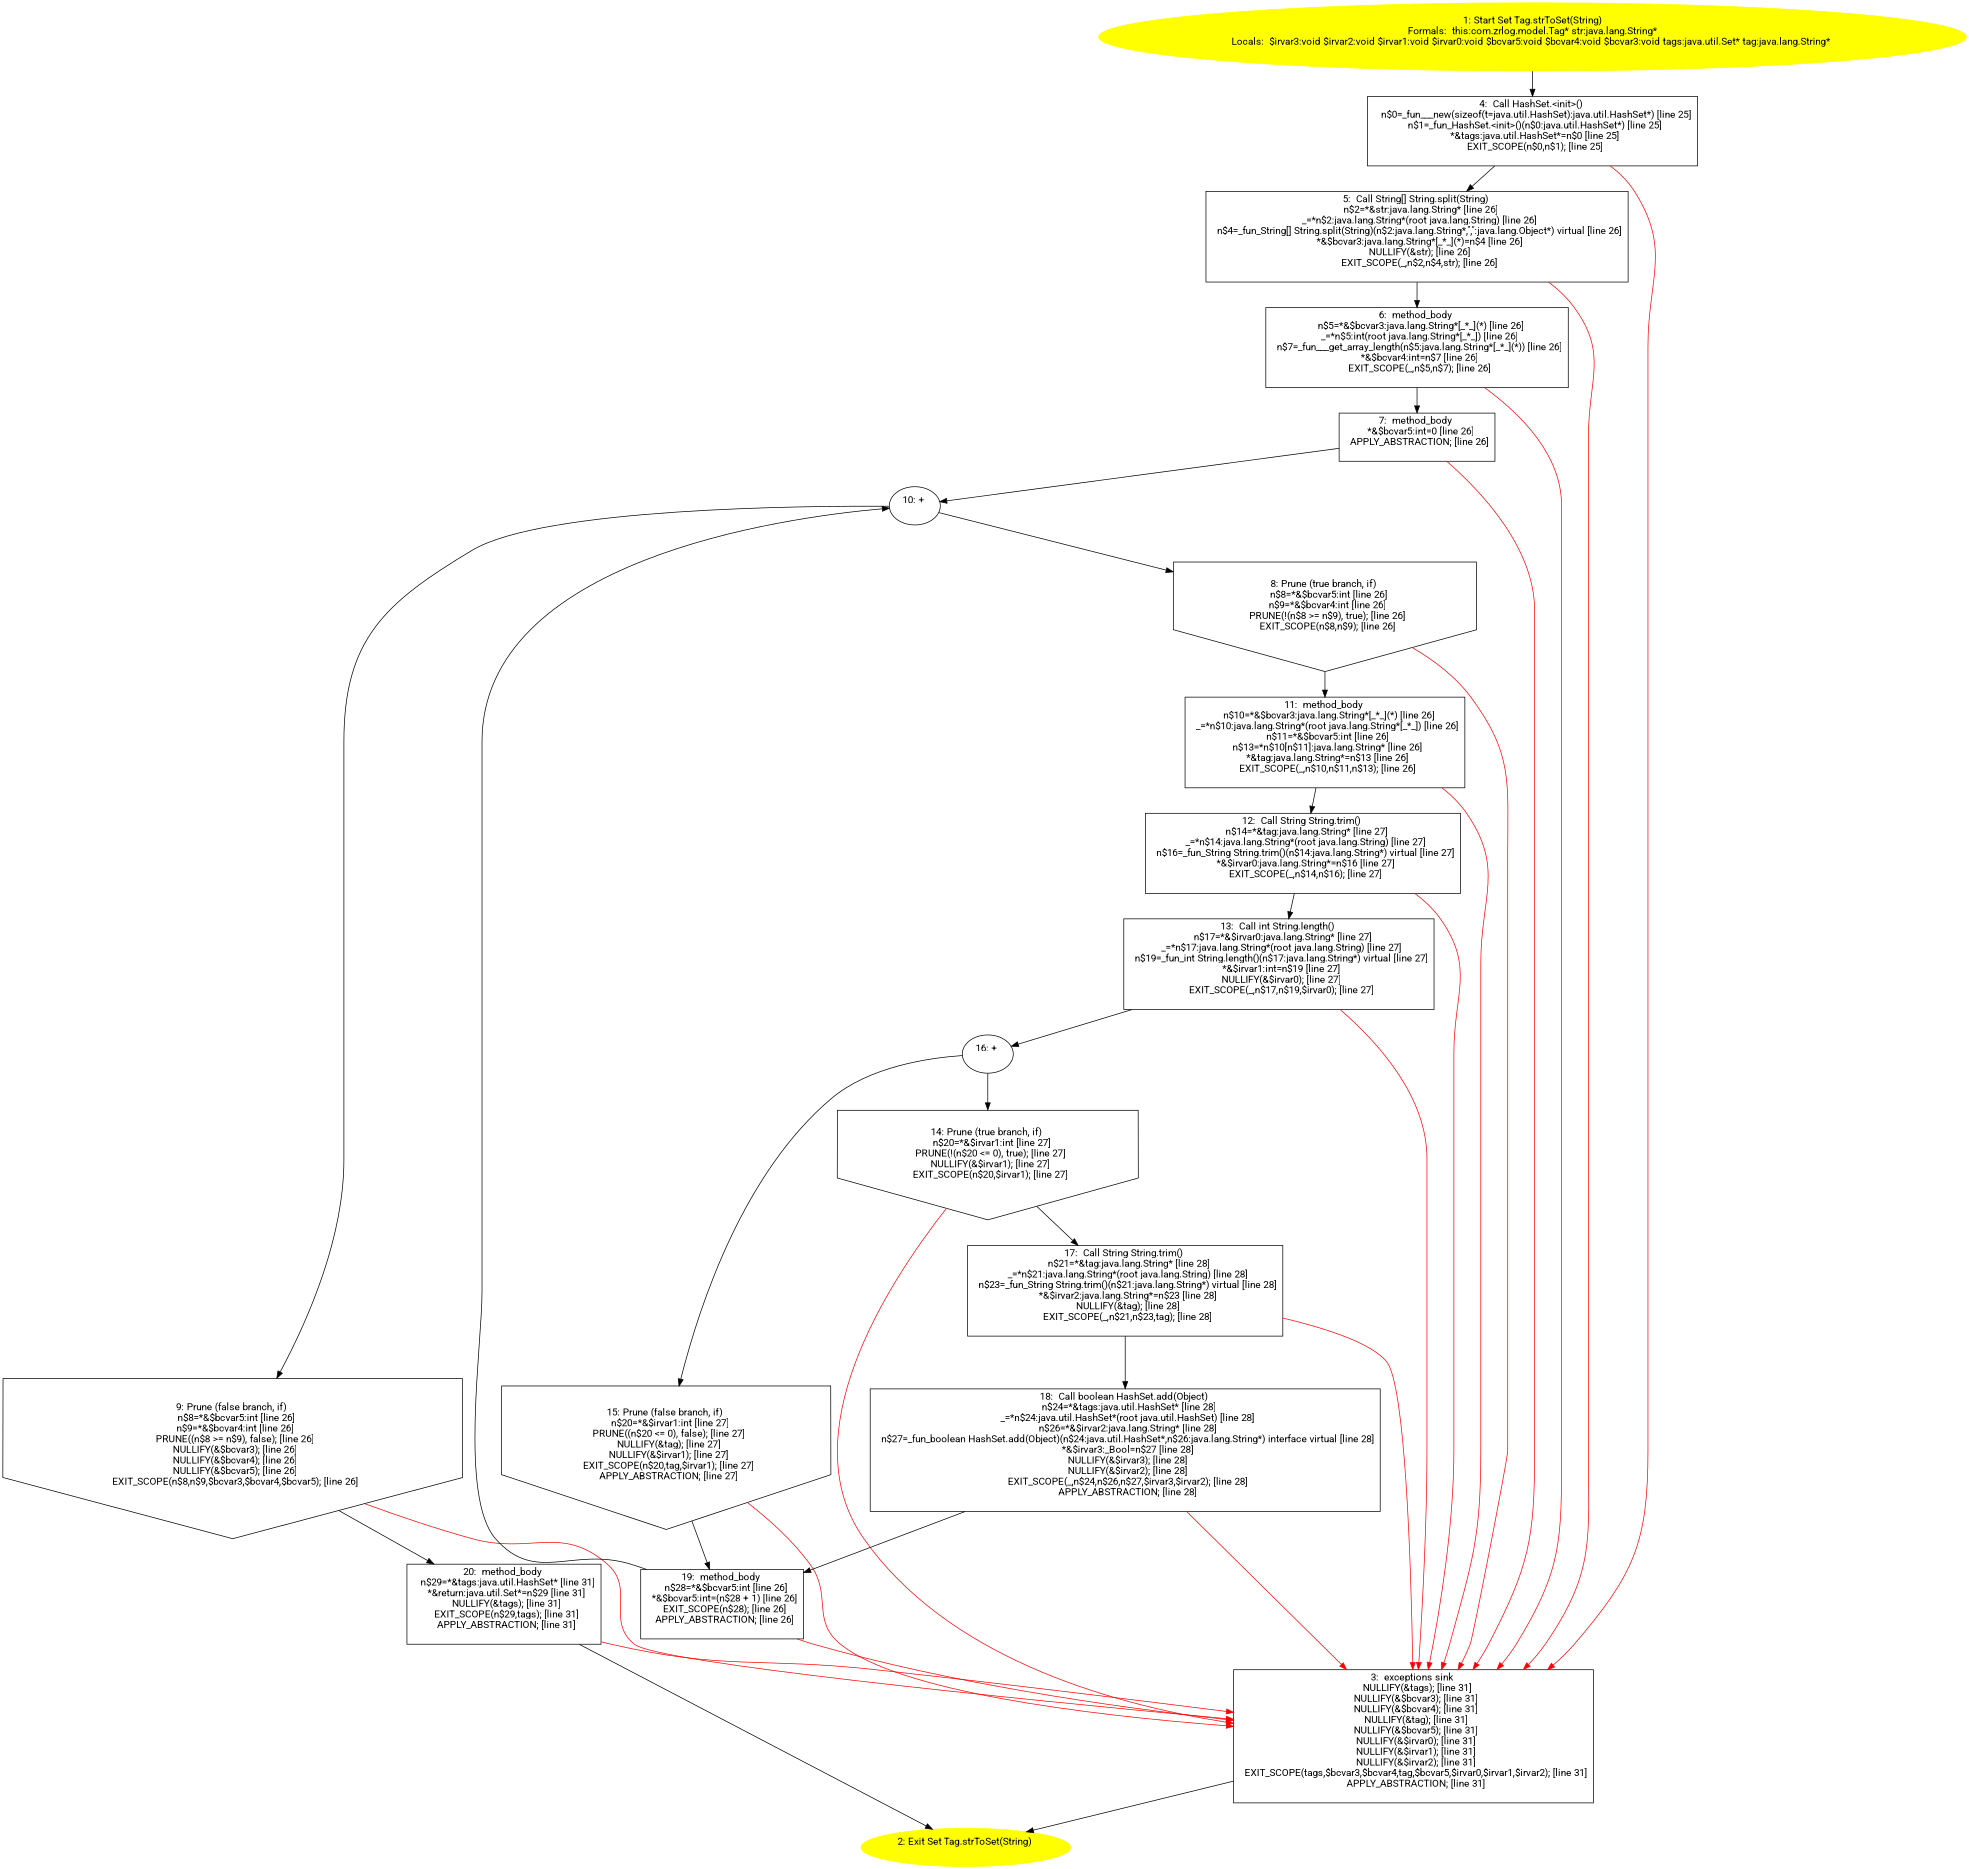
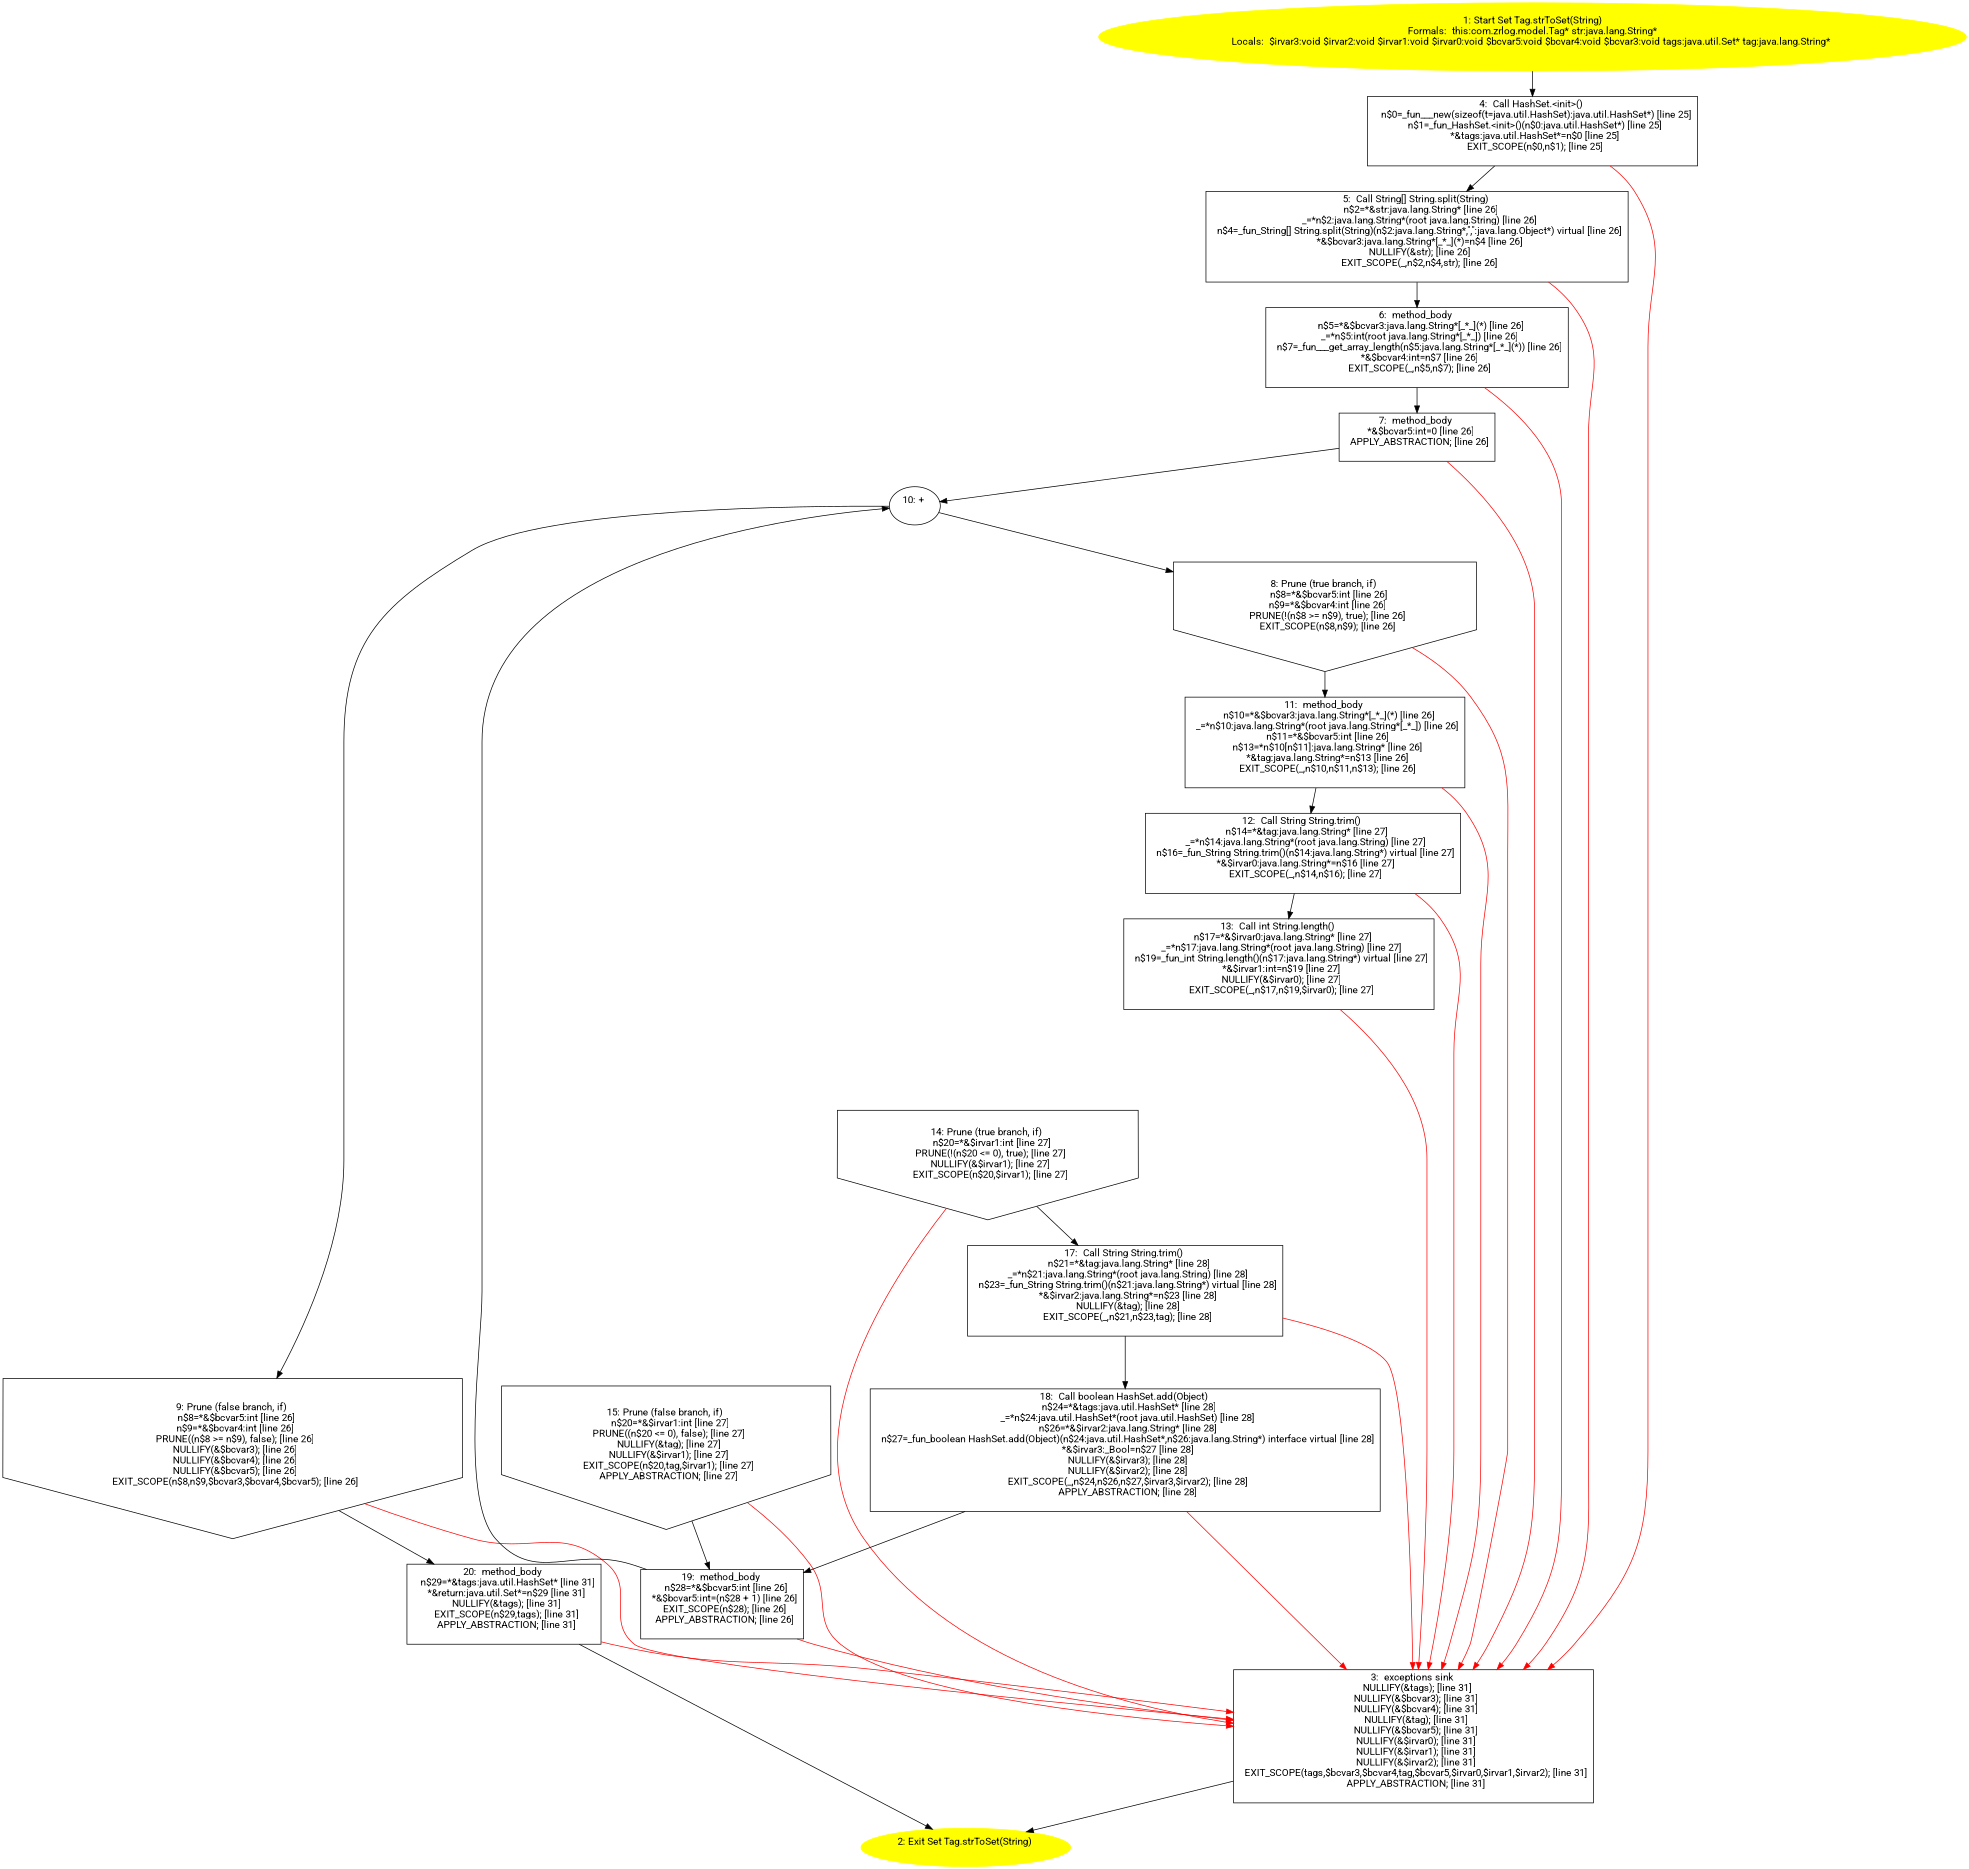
node "16: +": removed
